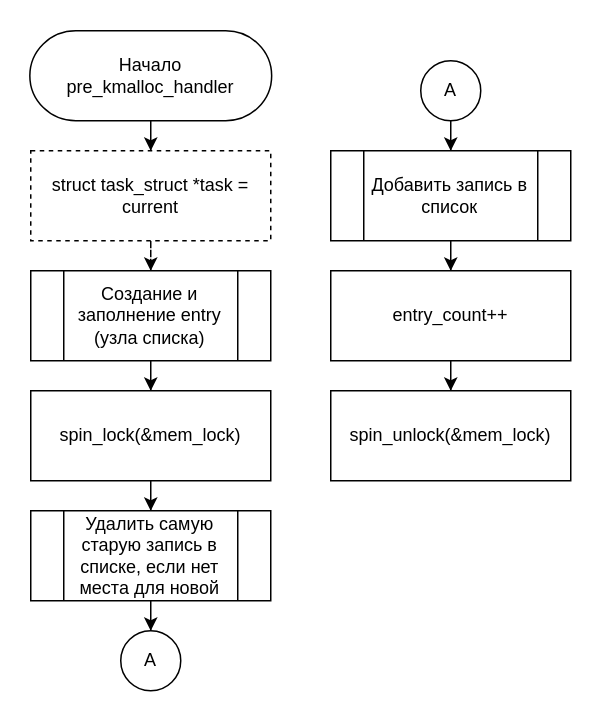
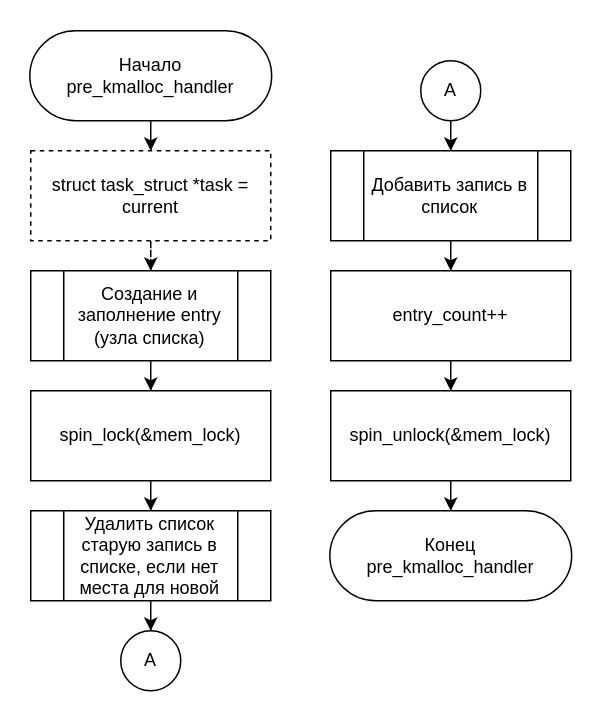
edge "spin_unlock(&mem_lock)" -> "Конец pre_kmalloc_handler": added
node "Удалить самую старую запись в списке, если нет места для новой": label "Удалить самую старую запись в списке, если нет места для новой" -> "Удалить список старую запись в списке, если нет места для новой"
node "Конец pre_kmalloc_handler": added
